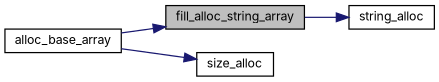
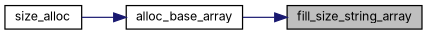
node "fill_alloc_string_array": label "fill_alloc_string_array" -> "fill_size_string_array"
node "string_alloc": removed
edge "alloc_base_array" -> "size_alloc": reversed
